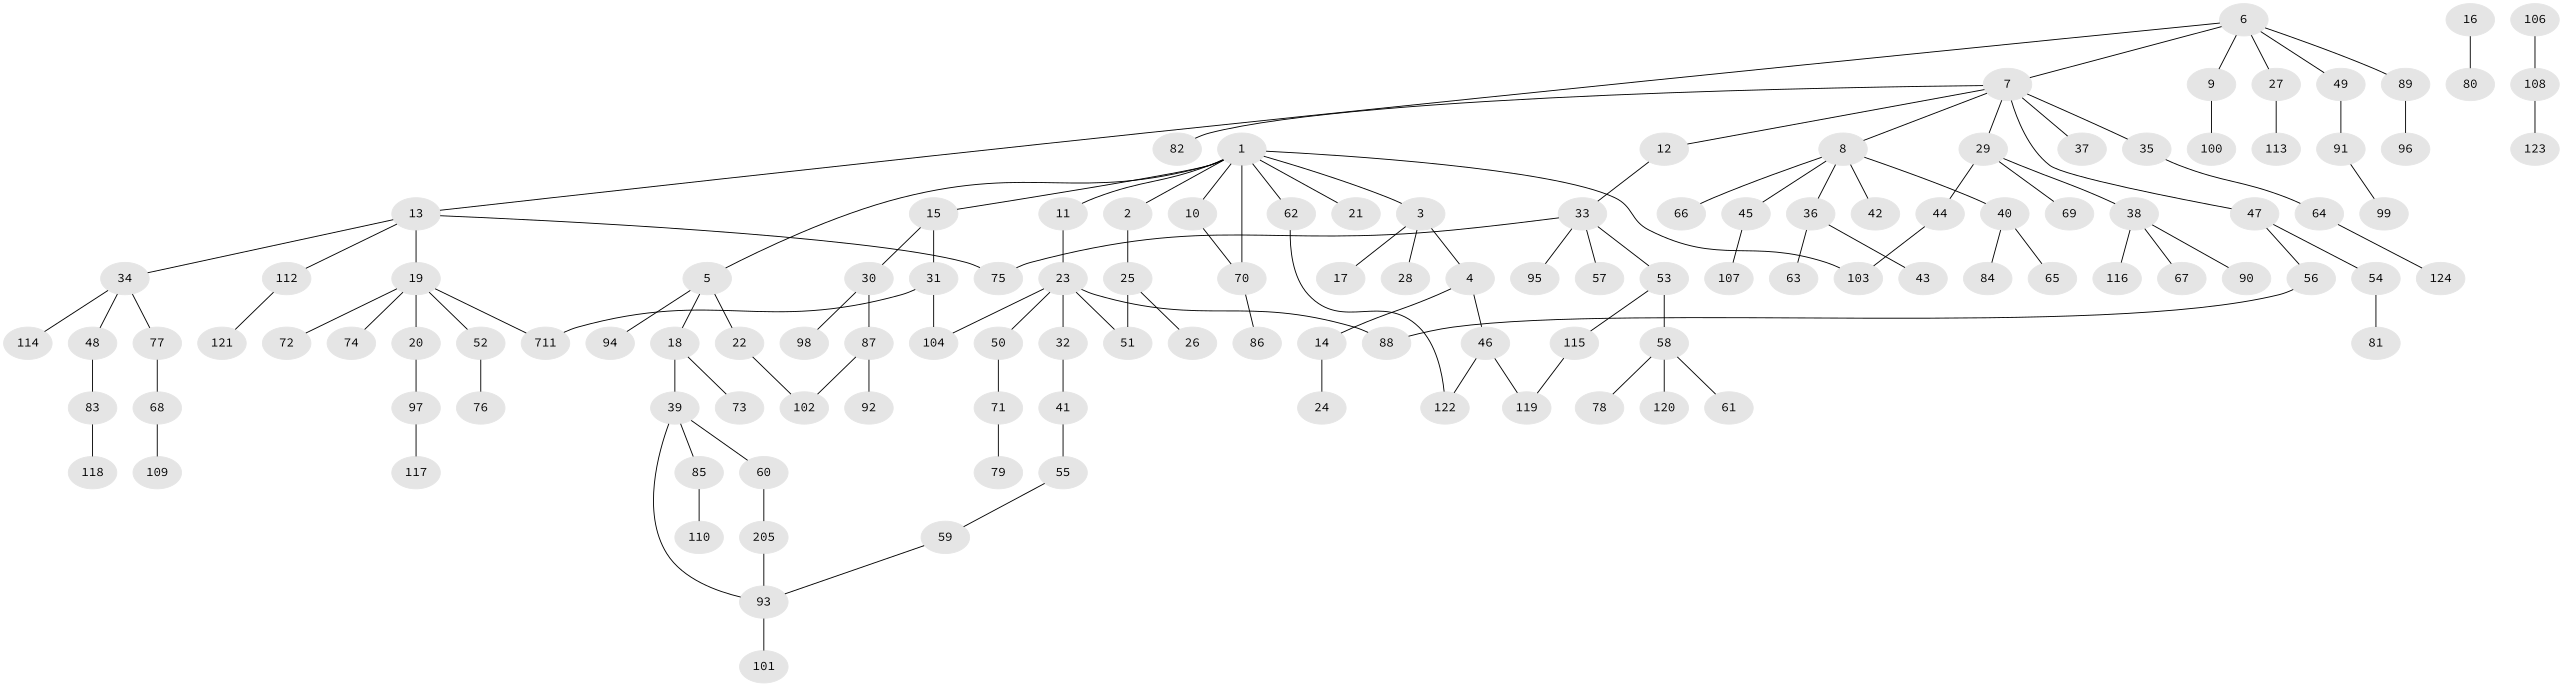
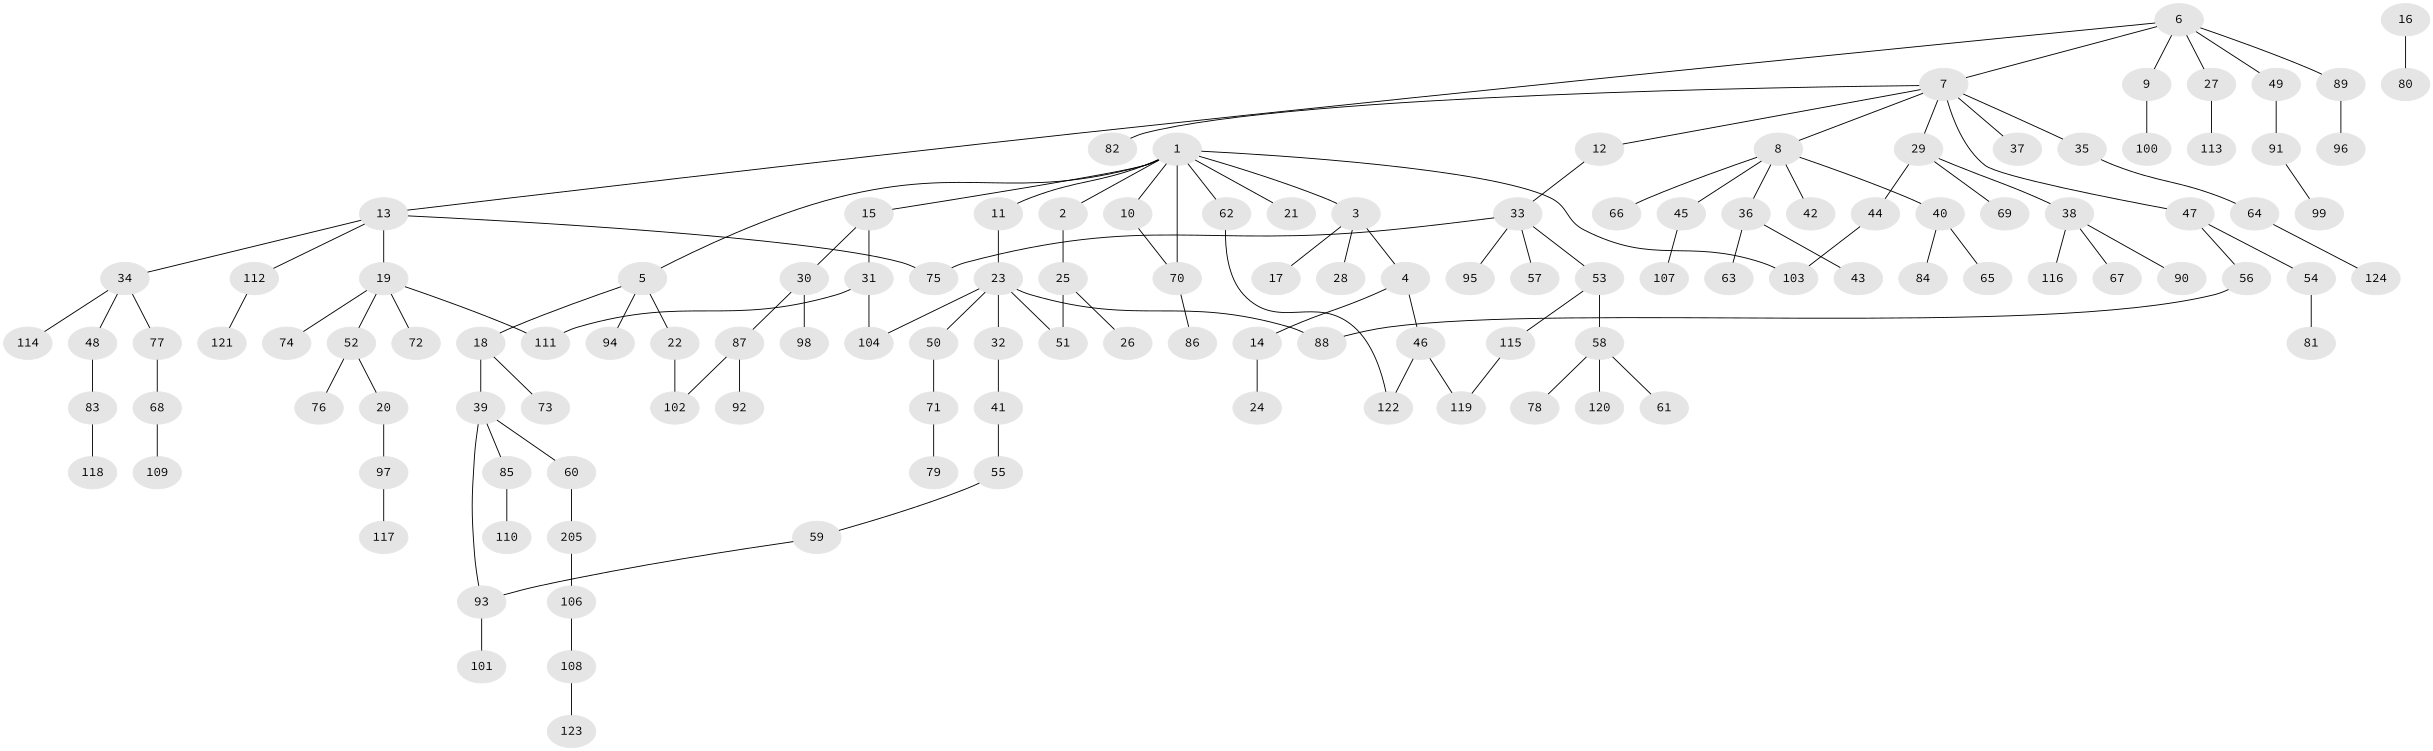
edge "19" -- "20": now "52" -- "20"
node "711": label "711" -> "111"
edge "205" -- "93": now "205" -- "106"
